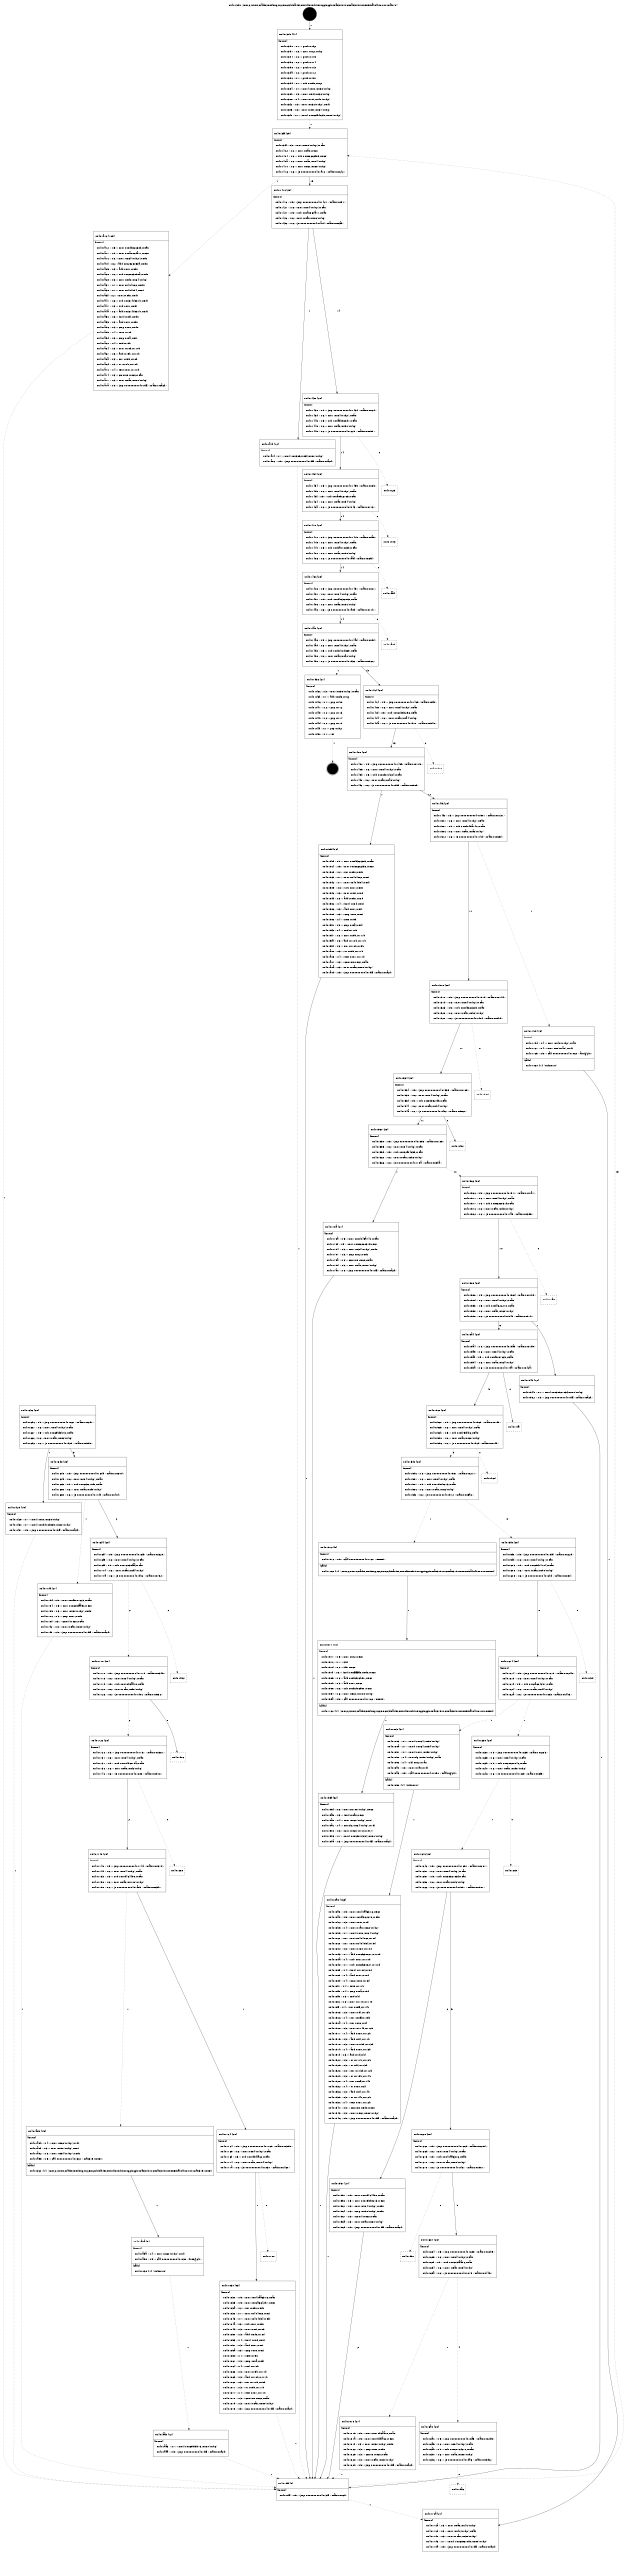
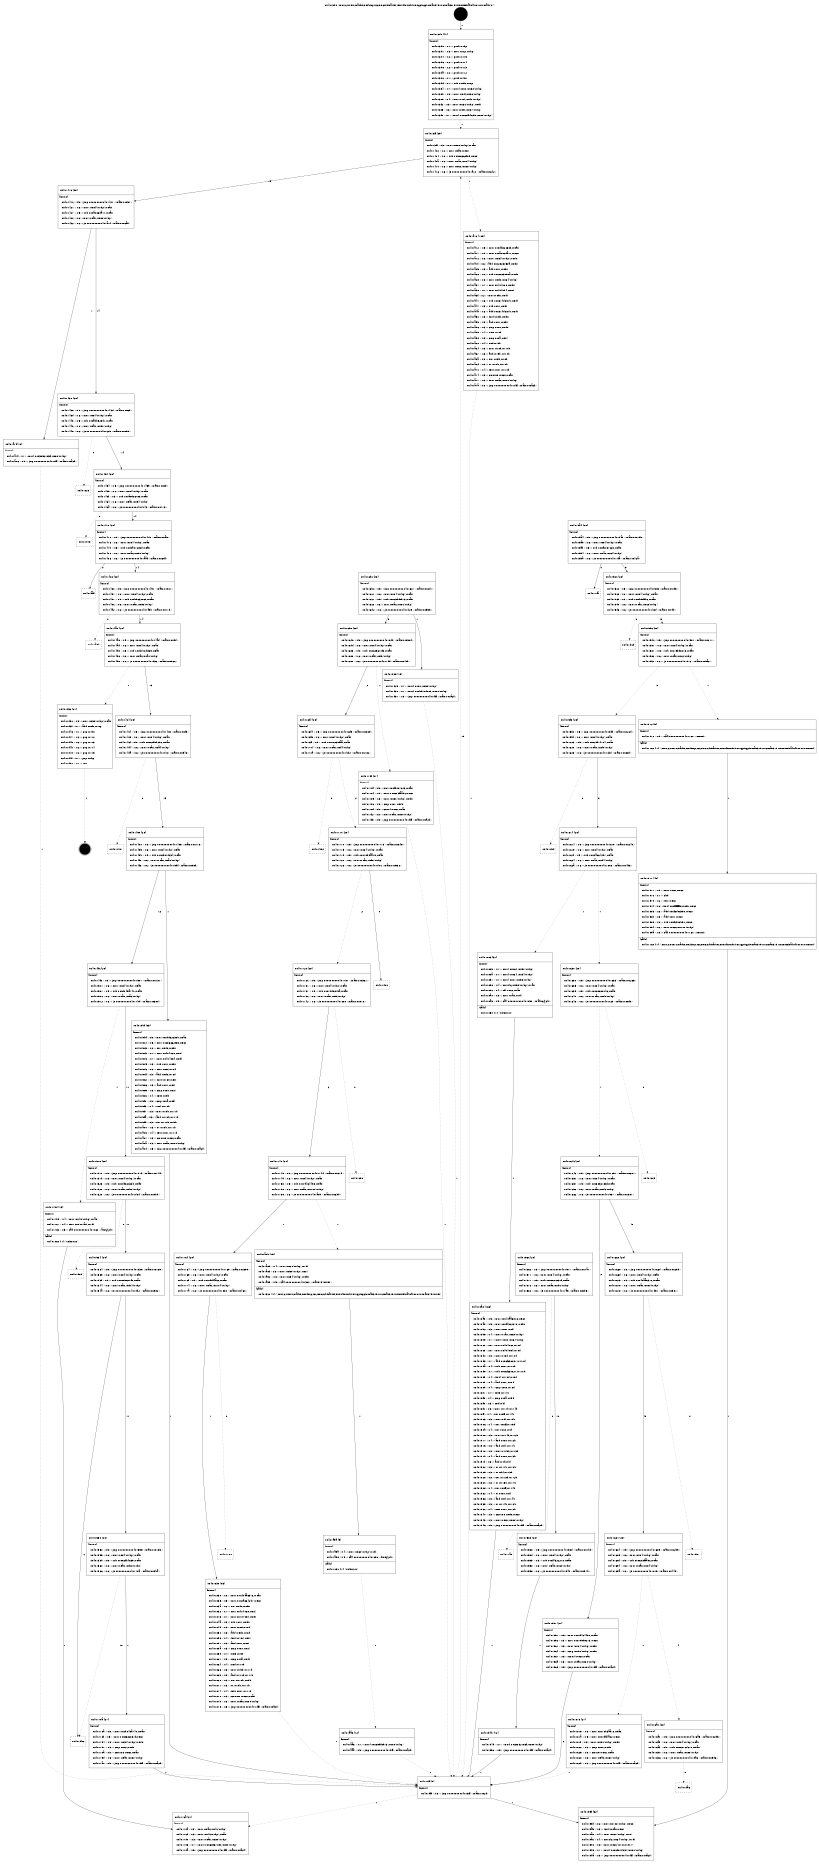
edge "0x401470 [28]" -> "0x401aaf": style dotted -> solid
edge "0x401550 [28]" -> "0x40156c [28]": now "0x401550 [28]" -> "0x401db2"
edge "0x401588 [28]" -> "0x4015a4 [28]": removed, label "9"
edge "0x40199f [32]" -> "0x401dff [5]": reversed
